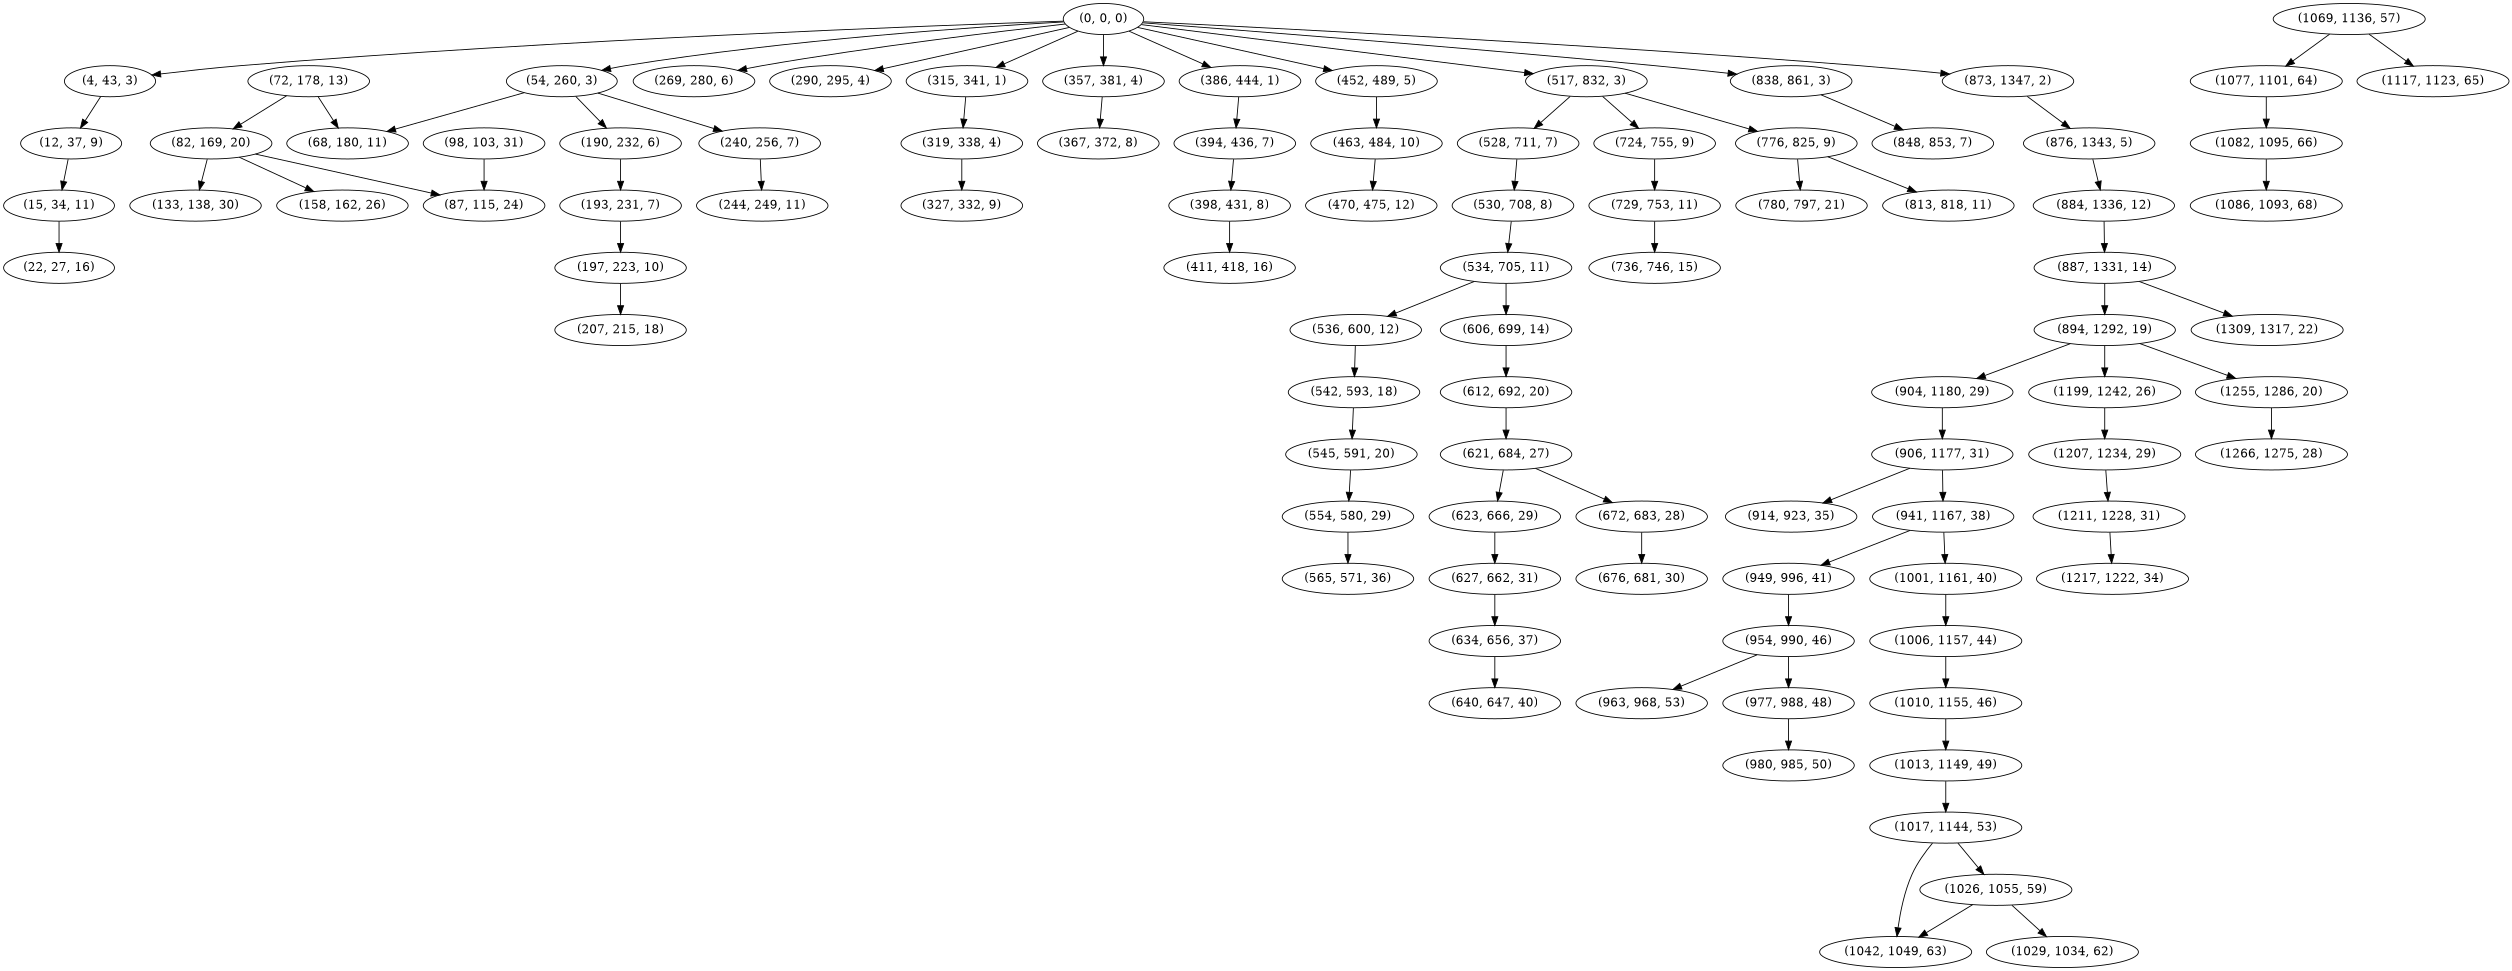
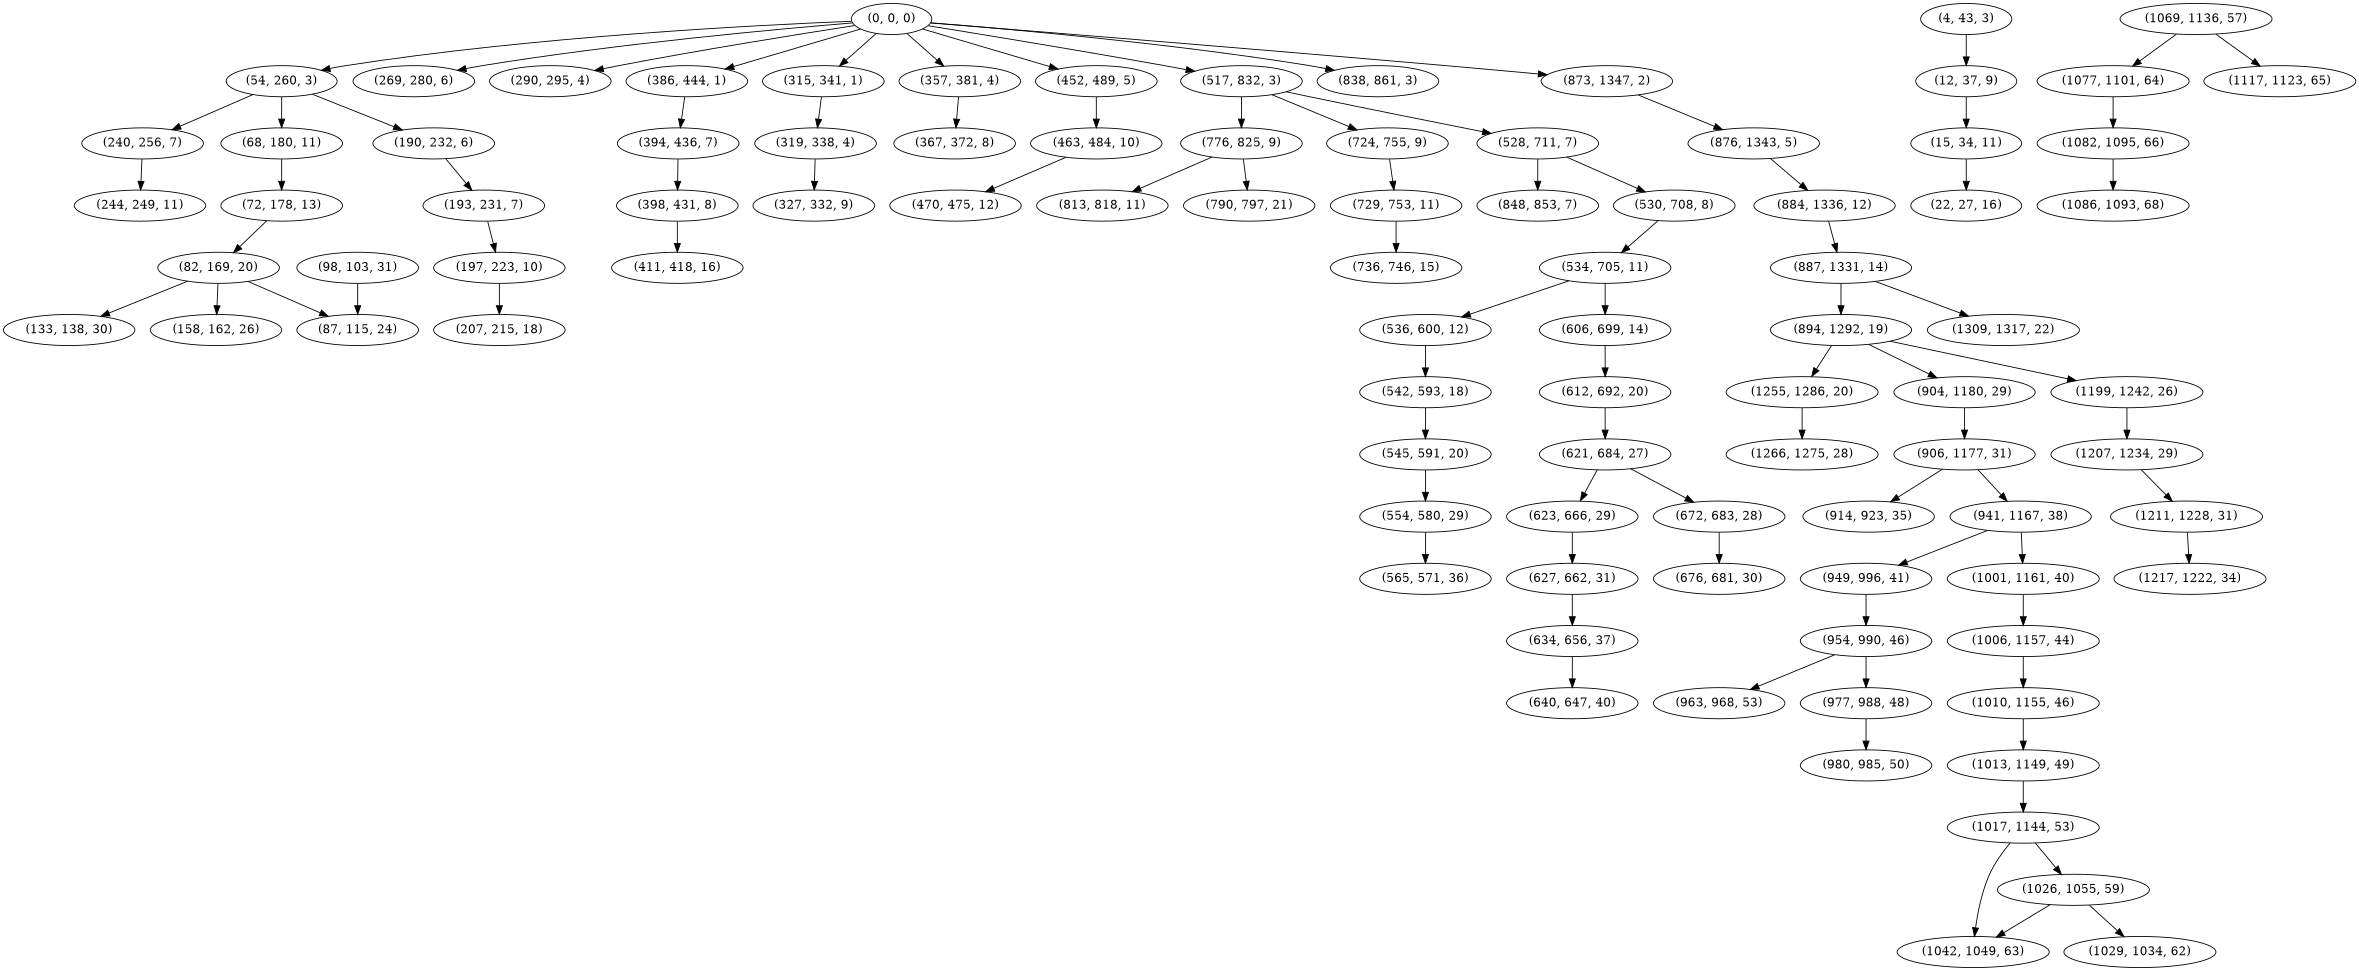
edge "(0, 0, 0)" -> "(4, 43, 3)": removed
edge "(72, 178, 13)" -> "(68, 180, 11)": reversed
edge "(838, 861, 3)" -> "(848, 853, 7)": now "(528, 711, 7)" -> "(848, 853, 7)"
node "(780, 797, 21)": label "(780, 797, 21)" -> "(790, 797, 21)"
